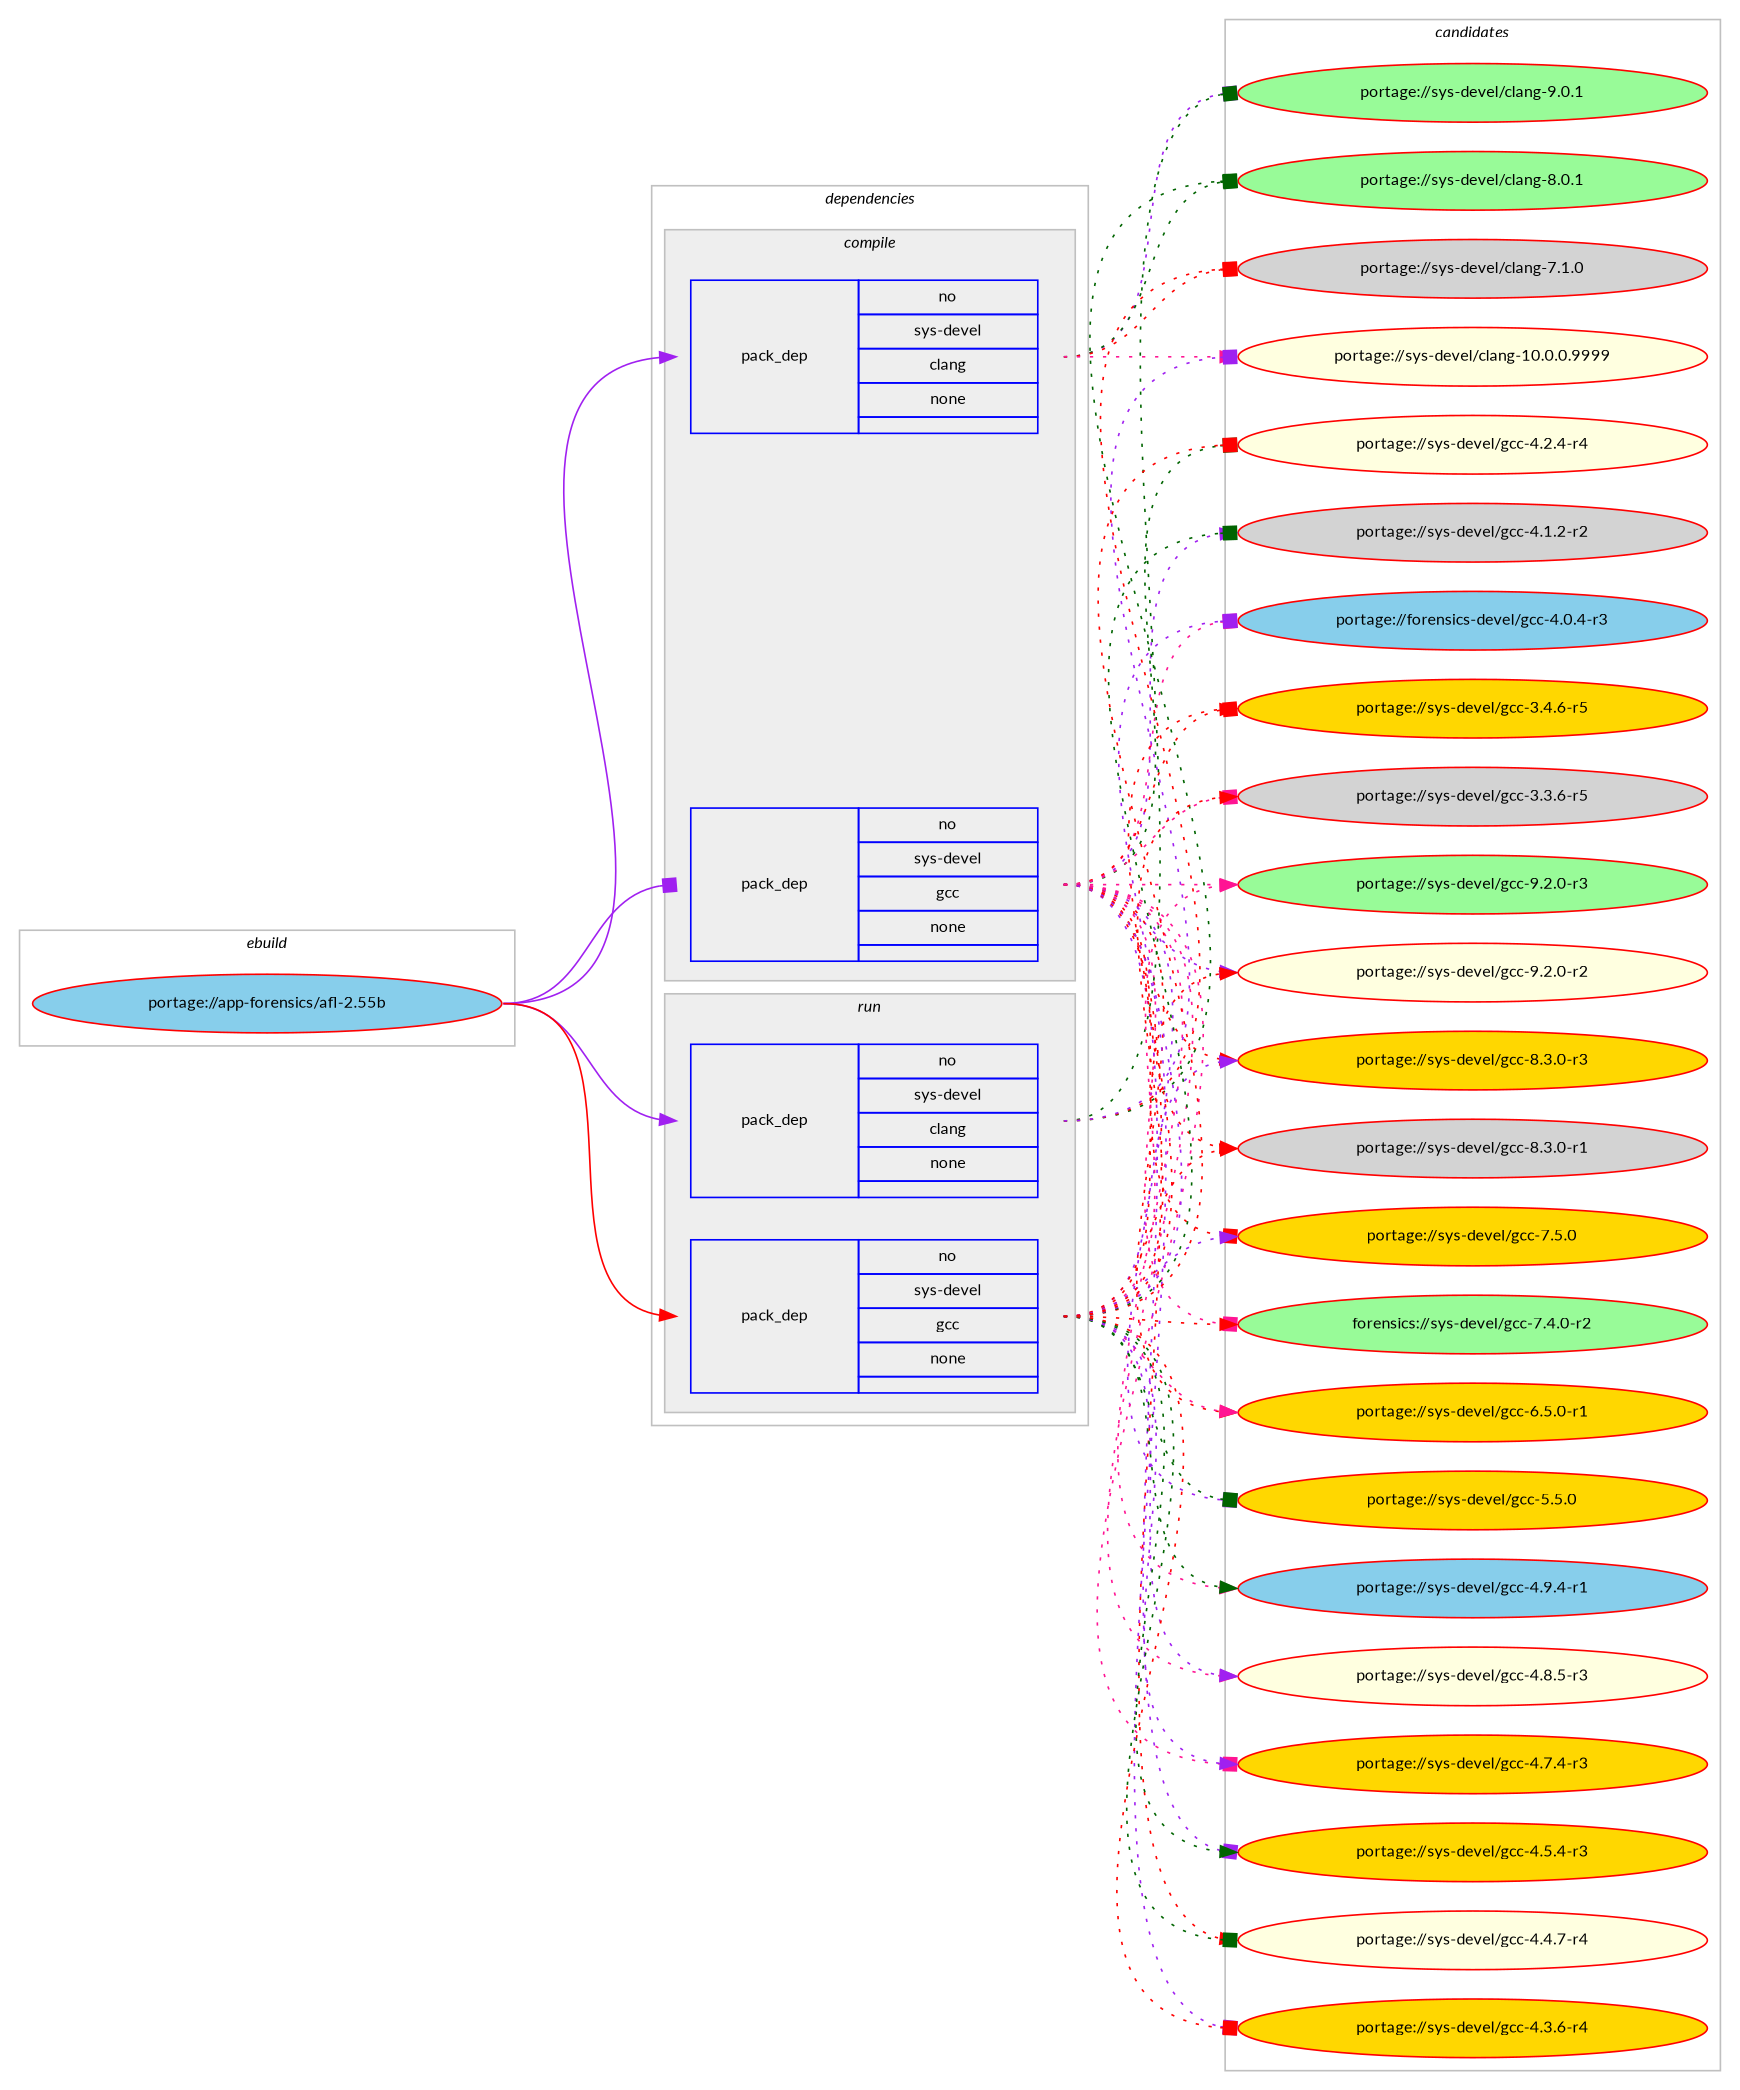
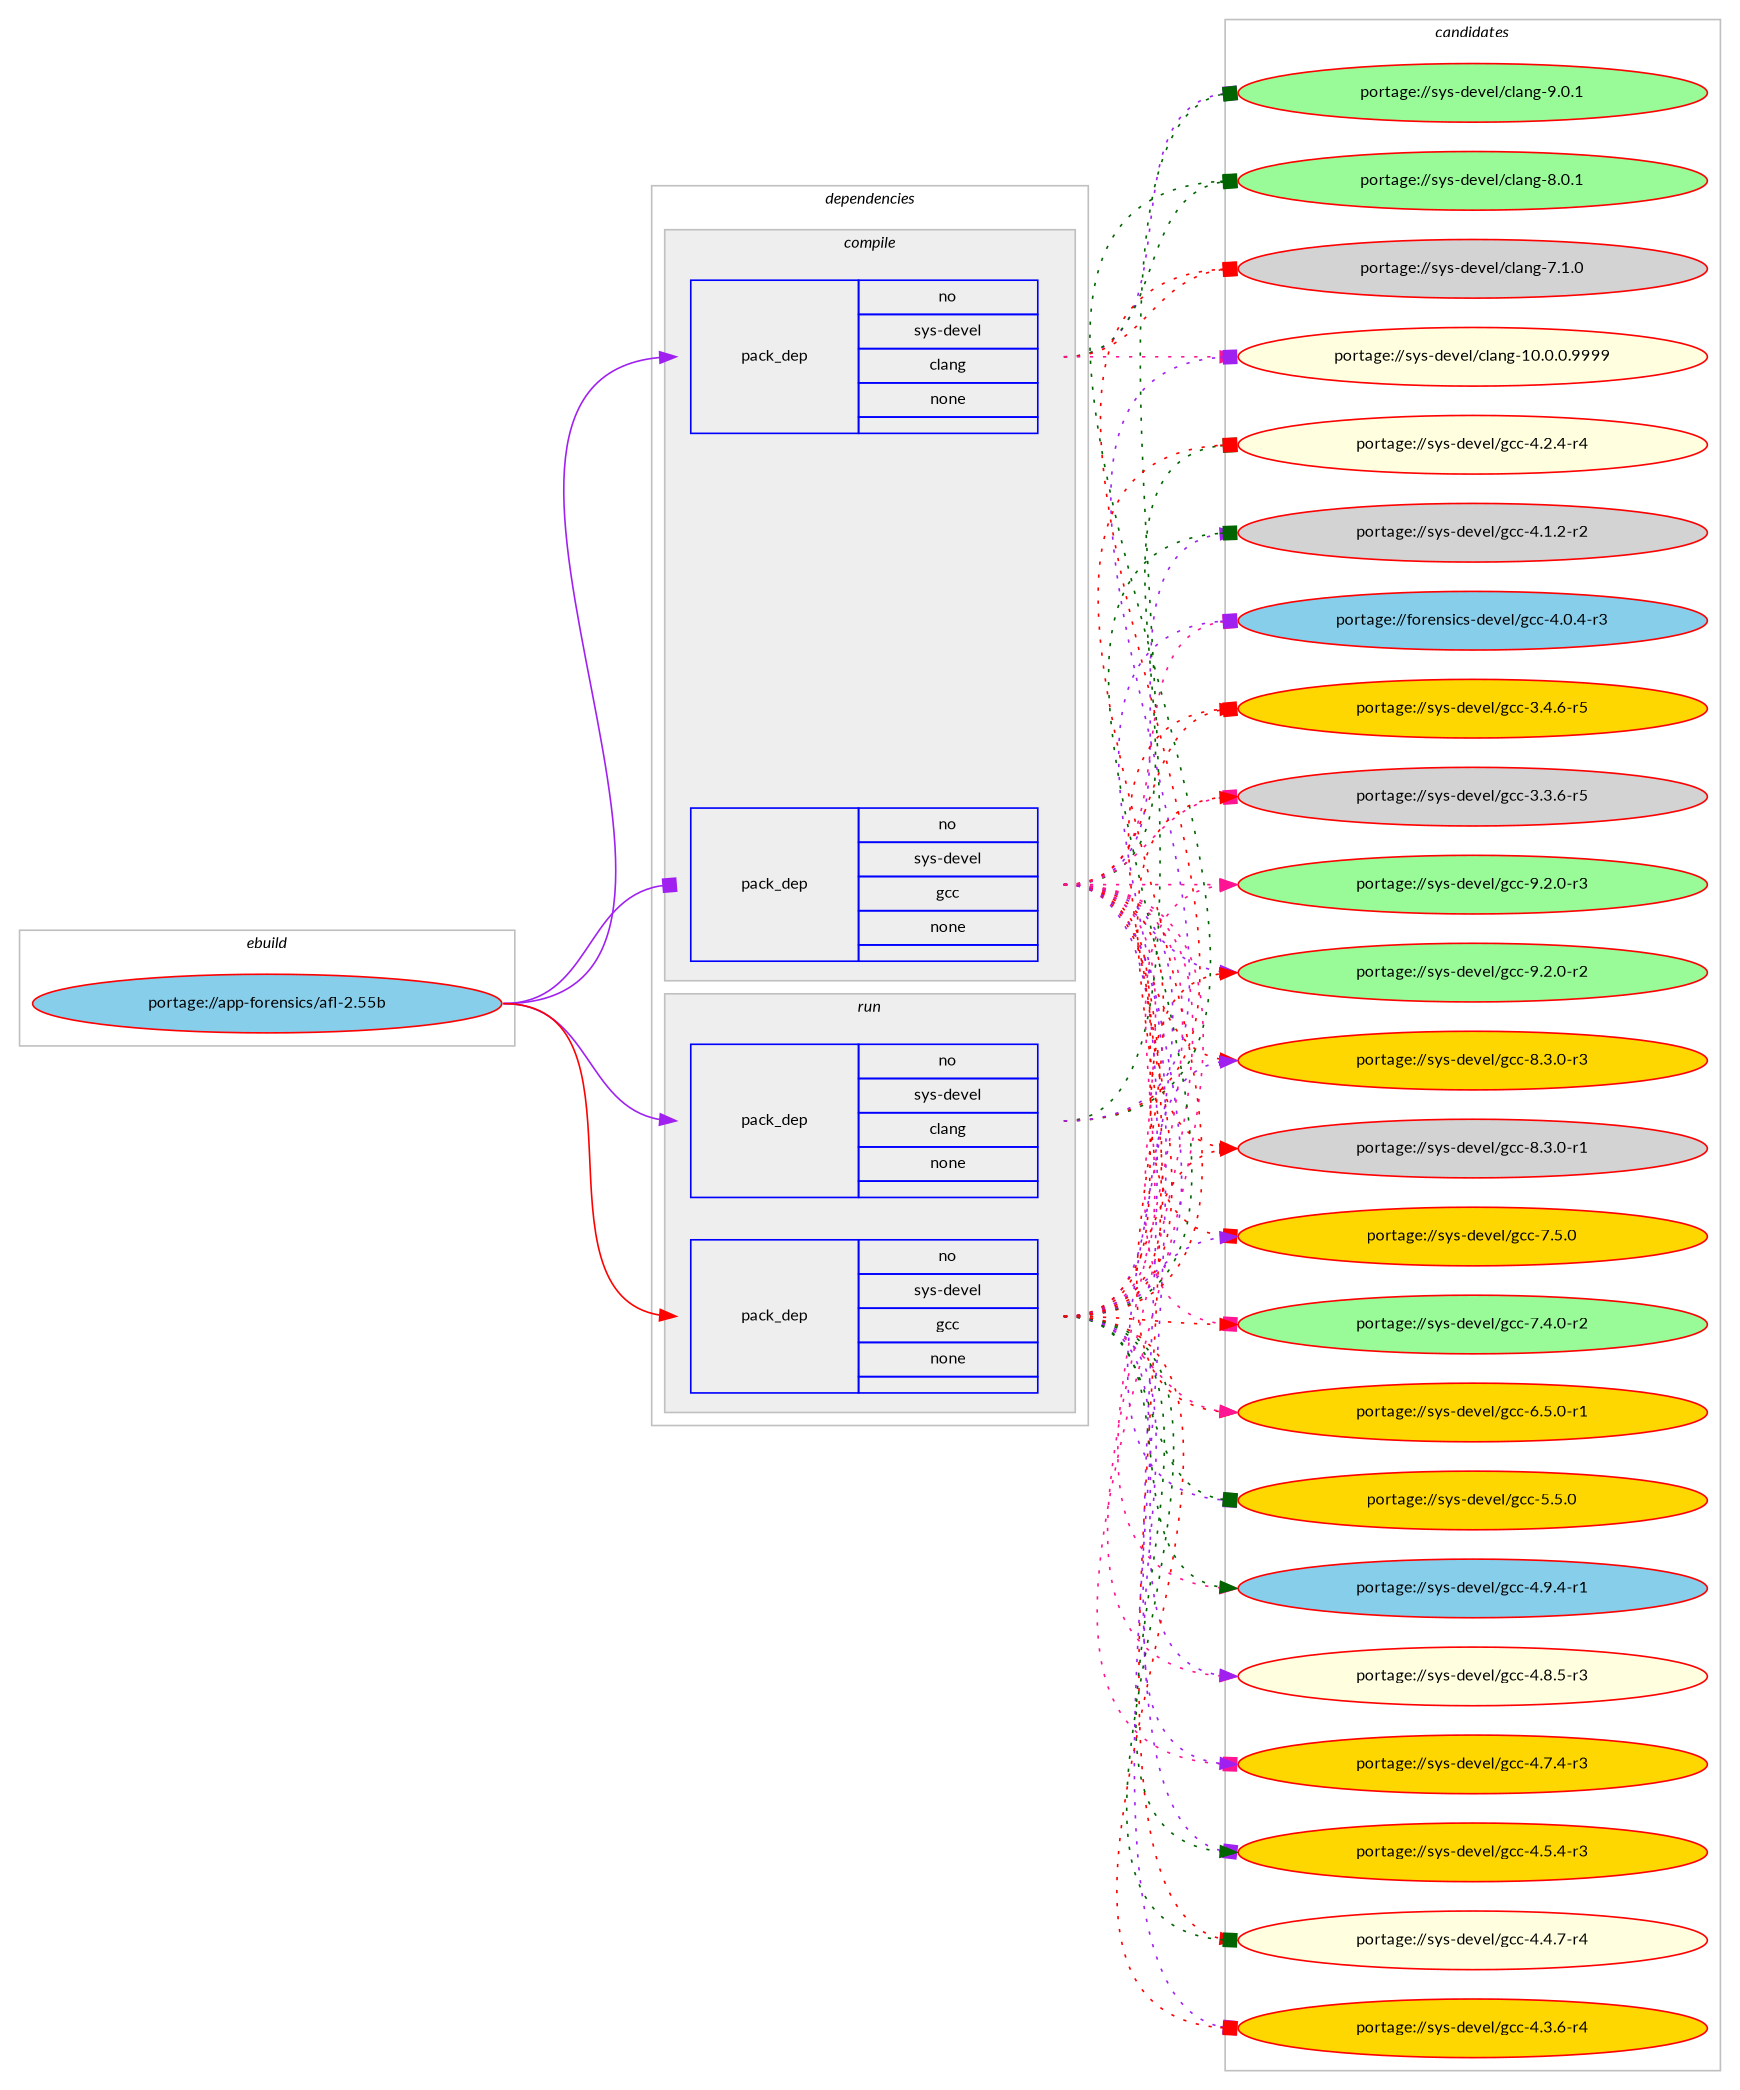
node "portage://sys-devel/gcc-9.2.0-r2": fillcolor lightyellow -> palegreen
node "forensics://sys-devel/gcc-7.4.0-r2": label "forensics://sys-devel/gcc-7.4.0-r2" -> "portage://sys-devel/gcc-7.4.0-r2"
